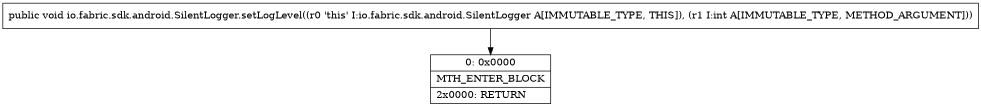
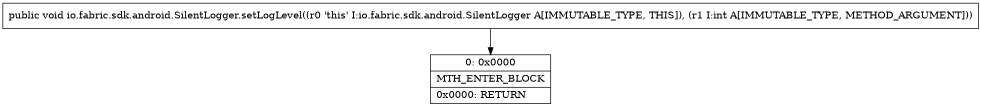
node "0: 0x0000": text "2x0000: RETURN" -> "0x0000: RETURN"
